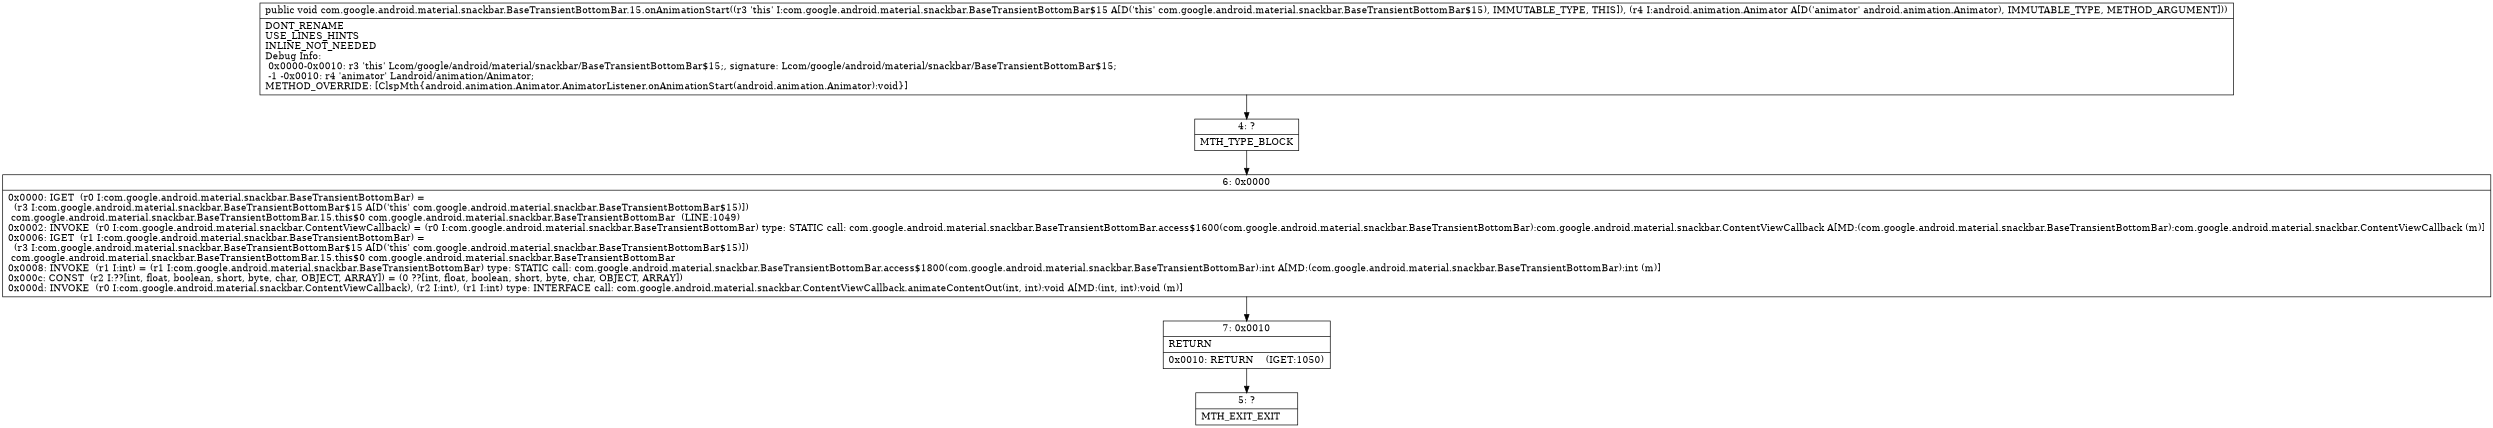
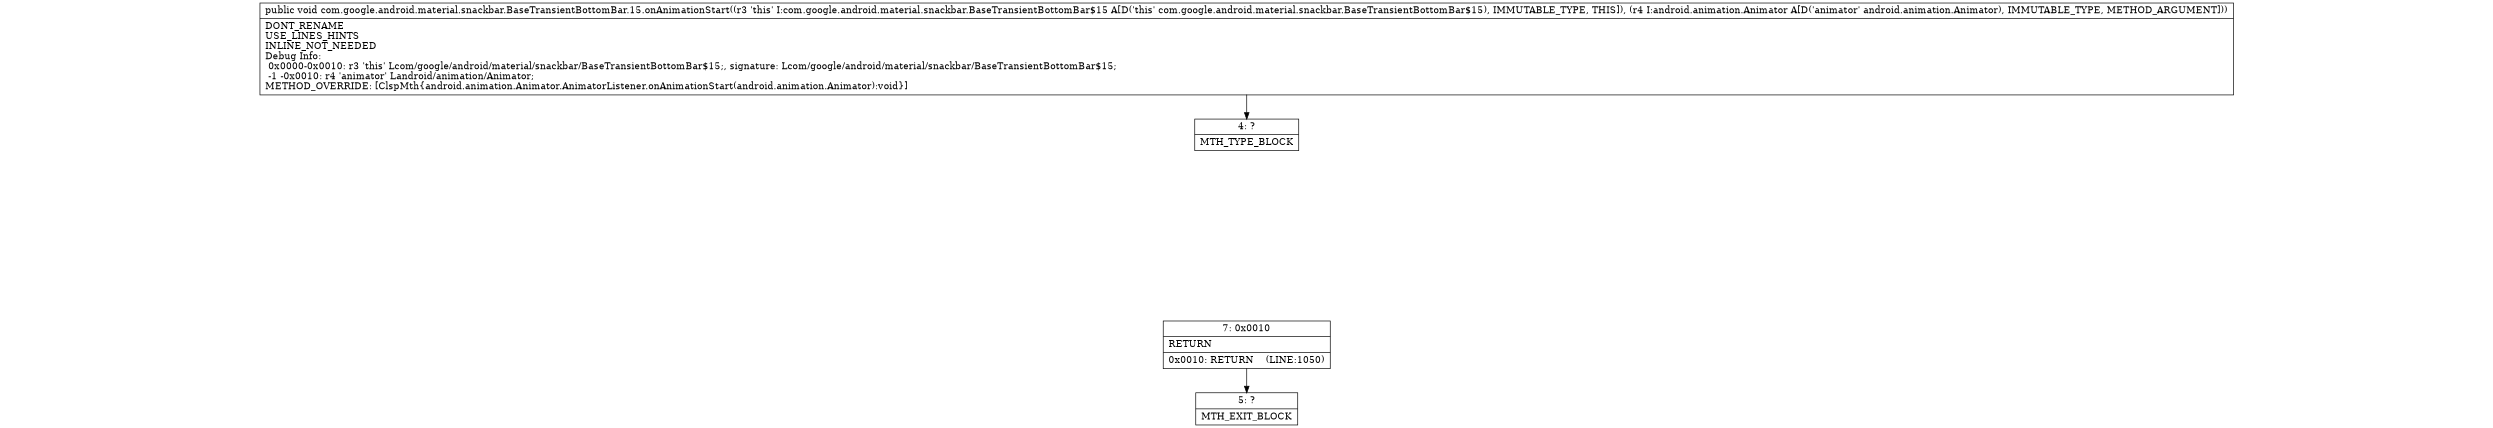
node "6: 0x0000": removed
node "7: 0x0010": text "0x0010: RETURN    (IGET:1050)" -> "0x0010: RETURN    (LINE:1050)"
node "5: ?": text "MTH_EXIT_EXIT" -> "MTH_EXIT_BLOCK"
